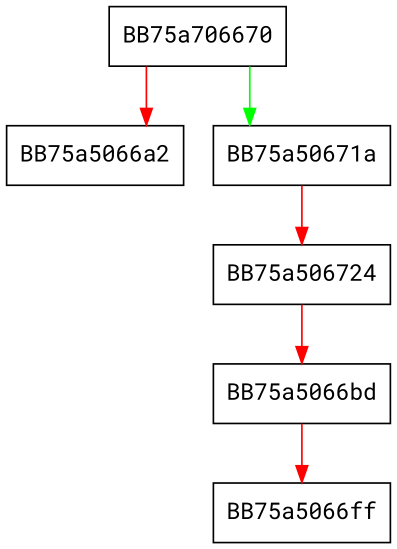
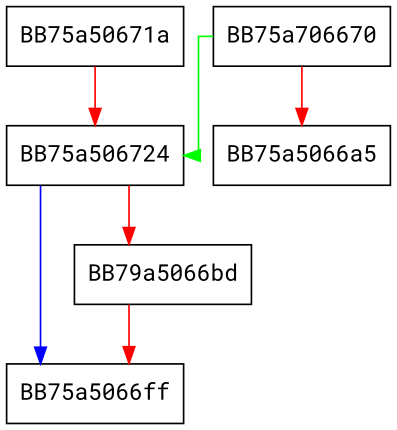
edge "BB75a706670" -> "BB75a50671a": now "BB75a706670" -> "BB75a506724"
node "BB75a5066a2": label "BB75a5066a2" -> "BB75a5066a5"
edge "BB75a506724" -> "BB75a5066ff": added
node "BB75a5066bd": label "BB75a5066bd" -> "BB79a5066bd"
